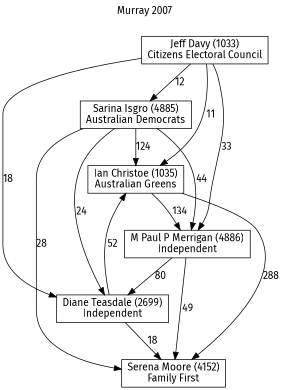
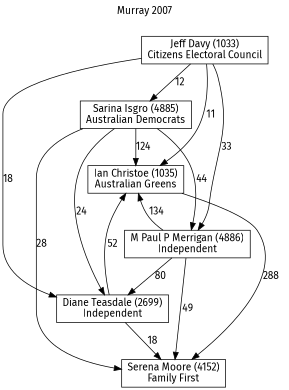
edge "Ian Christoe (1035) Australian Greens" -> "M Paul P Merrigan (4886) Independent": reversed
